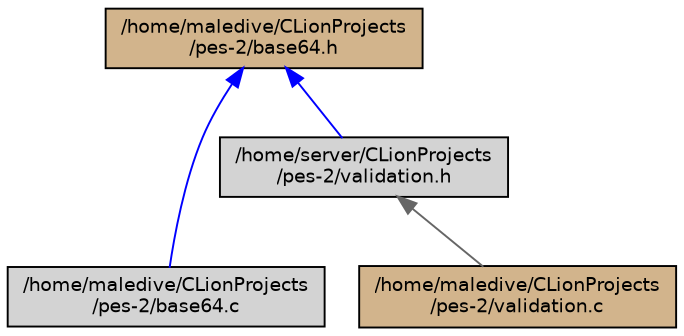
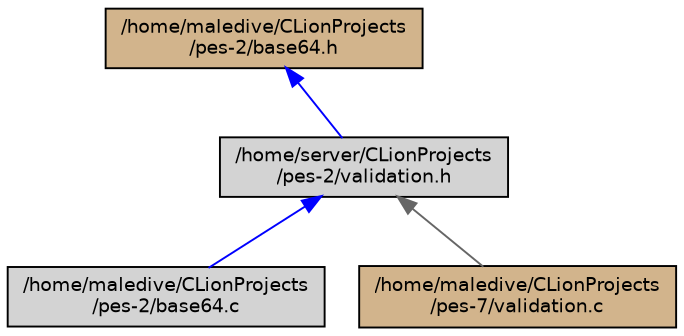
edge "/home/maledive/CLionProjects /pes-2/base64.c" -> "/home/maledive/CLionProjects /pes-2/base64.h": now "/home/maledive/CLionProjects /pes-2/base64.c" -> "/home/server/CLionProjects /pes-2/validation.h"
node "/home/maledive/CLionProjects /pes-2/validation.c": label "/home/maledive/CLionProjects /pes-2/validation.c" -> "/home/maledive/CLionProjects /pes-7/validation.c"
